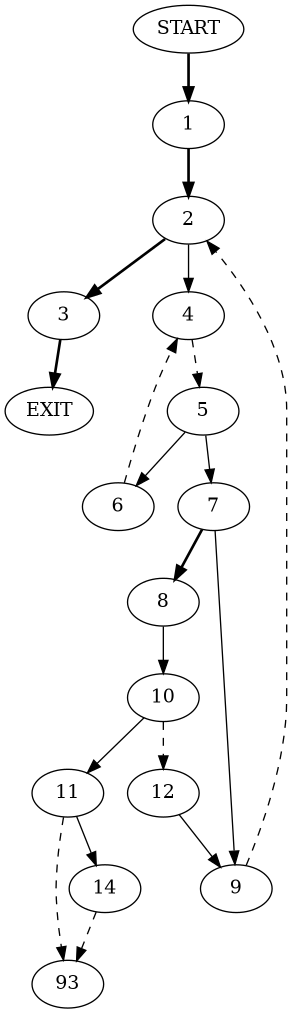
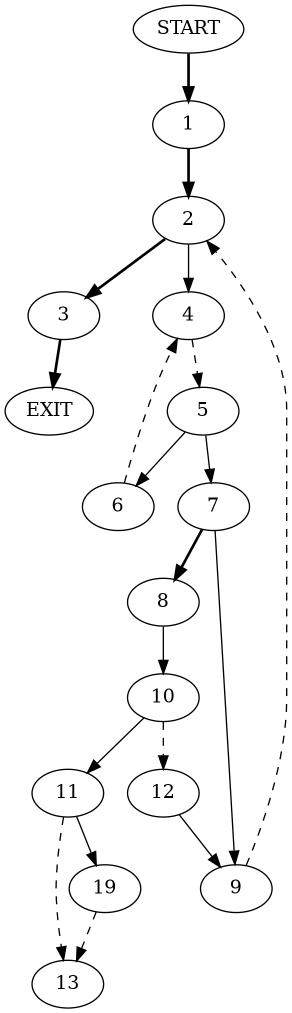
node "14": label "14" -> "19"
node "93": label "93" -> "13"
